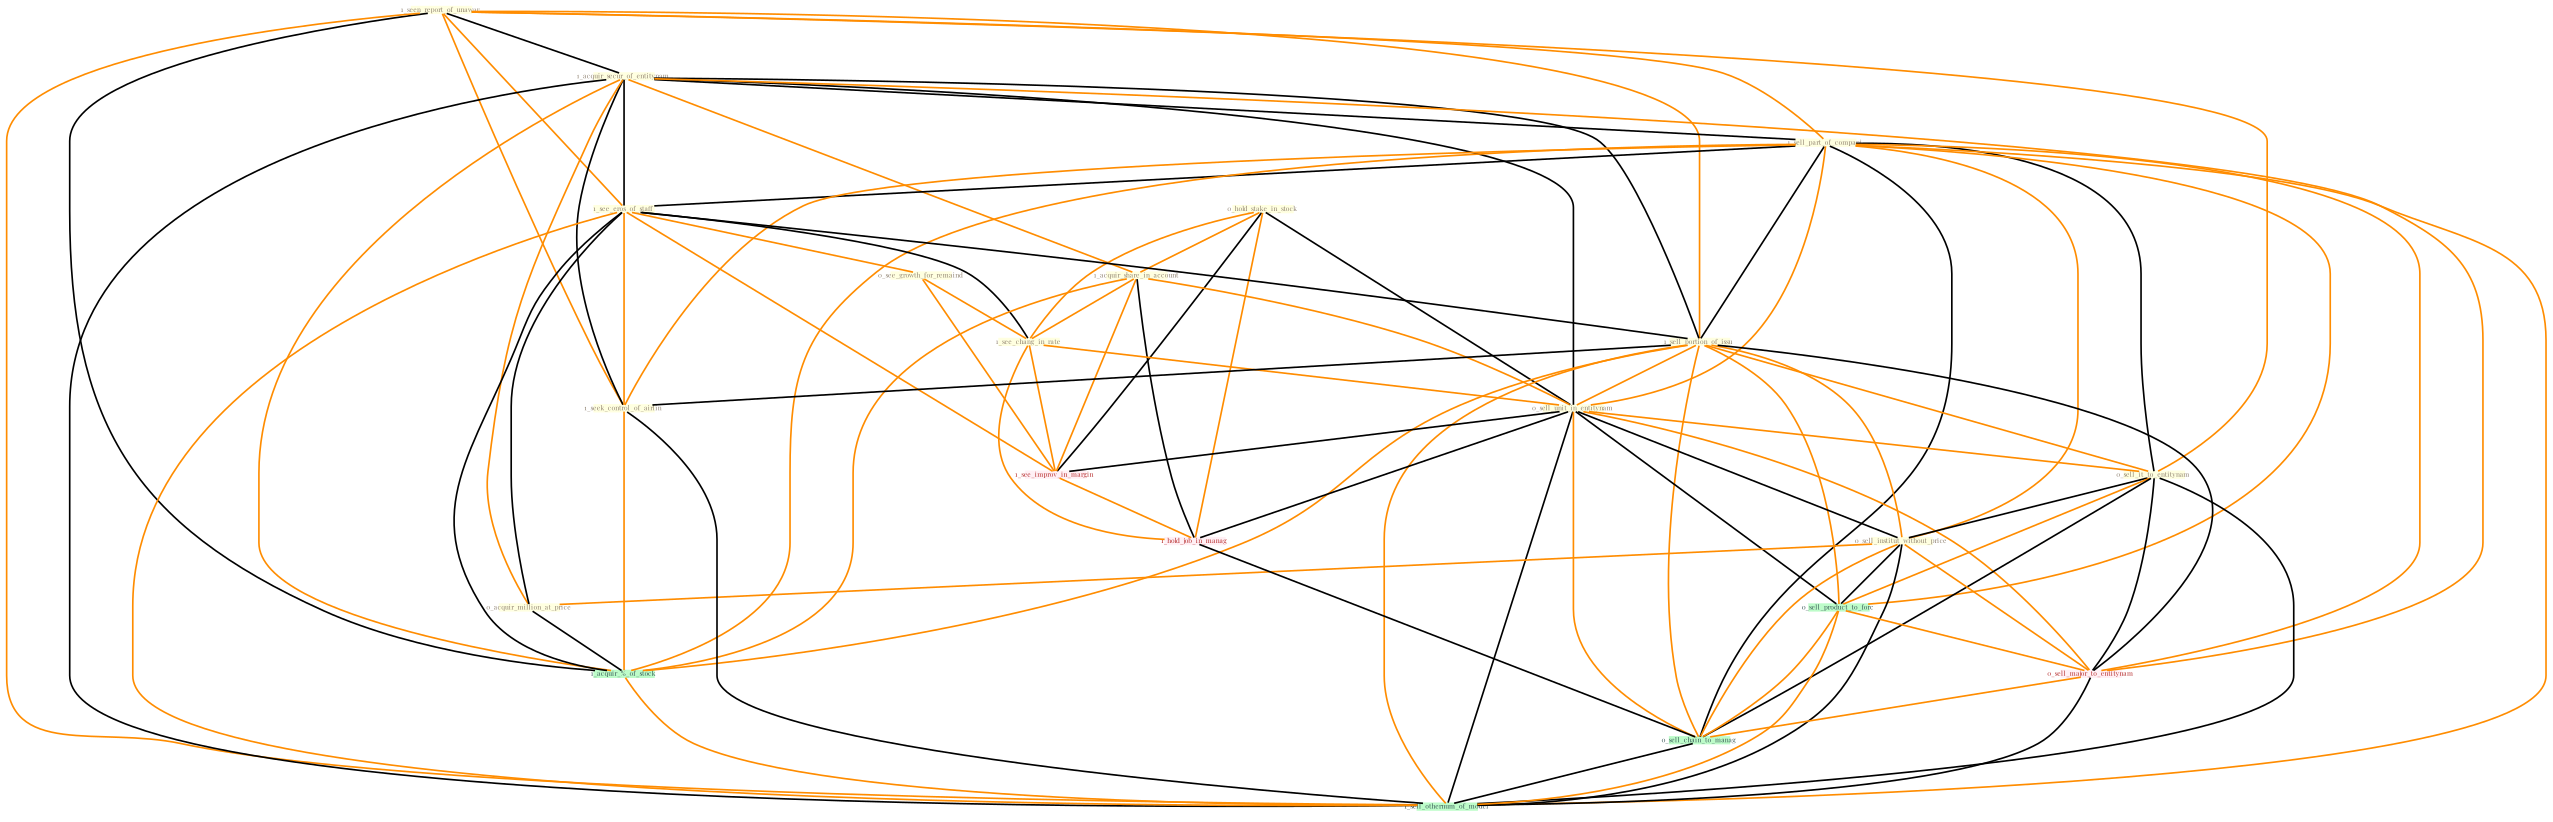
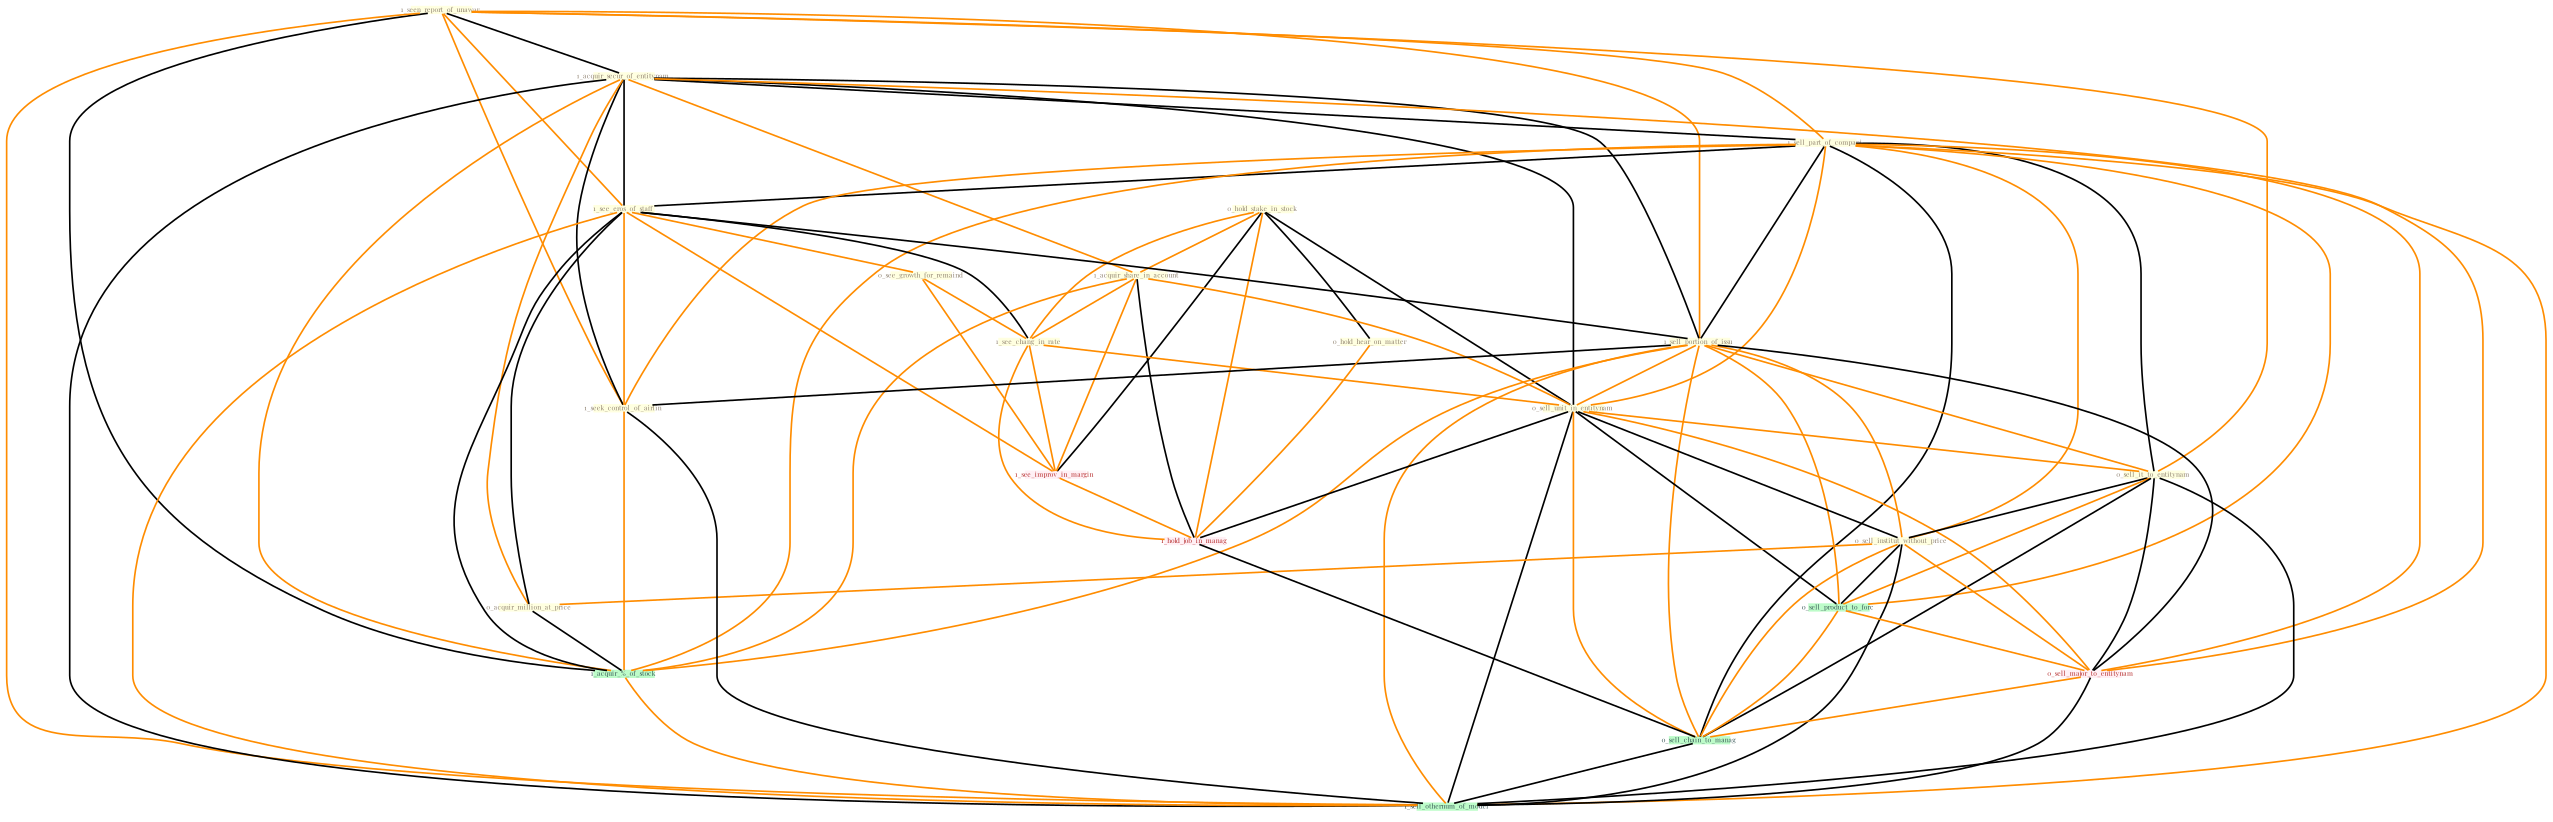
node "0_hold_hear_on_matter": added
edge "0_sell_unit_in_entitynam" -- "1_see_improv_in_margin": removed
edge "0_sell_product_to_forc" -- "1_sell_othernum_of_model": removed
